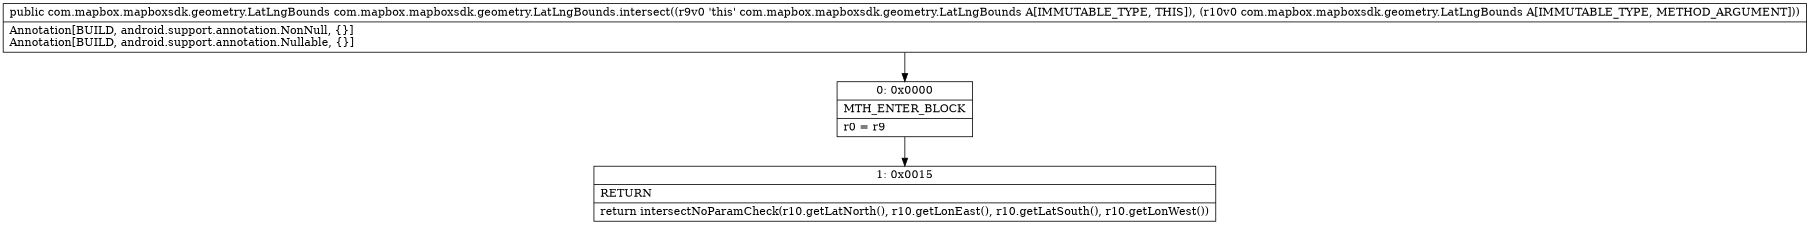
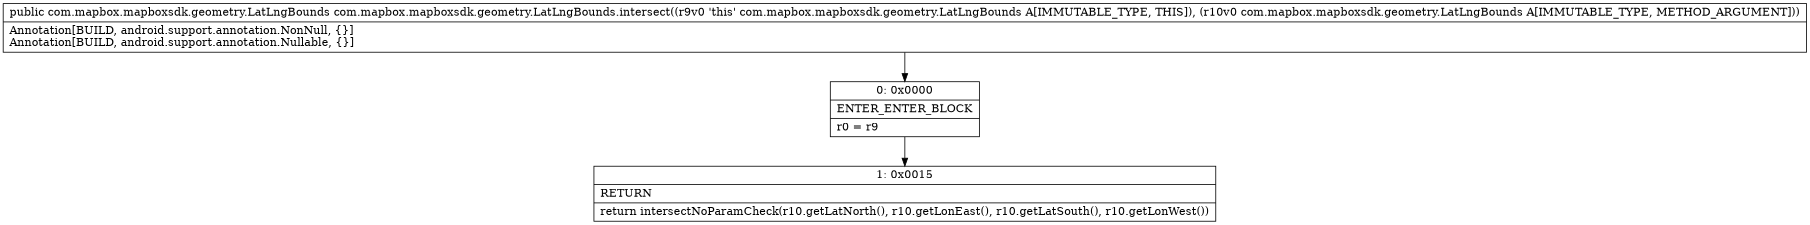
node "0: 0x0000": text "MTH_ENTER_BLOCK" -> "ENTER_ENTER_BLOCK"
